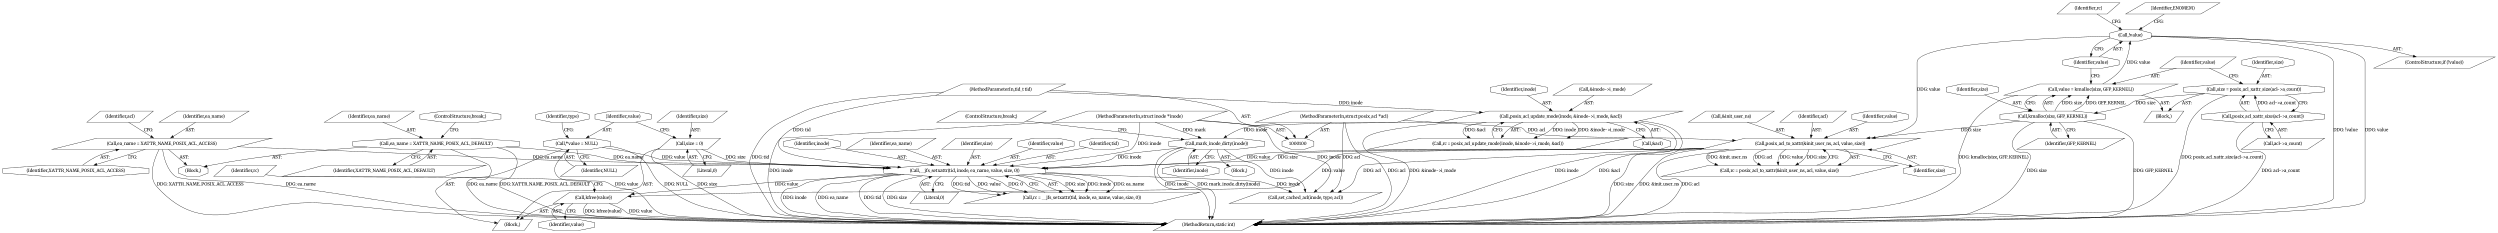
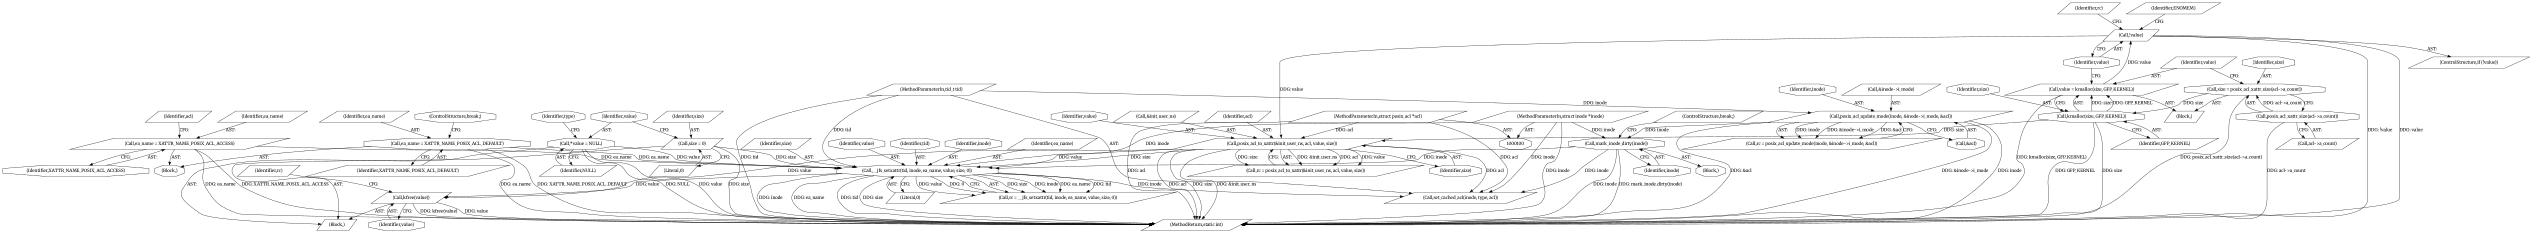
node "(Call,!value)": shape octagon -> parallelogram
edge "(MethodParameterIn,tid_t tid)" -> "1000100": now "(MethodParameterIn,tid_t tid)" -> "(Call,set_cached_acl(inode, type, acl))"
edge "(MethodParameterIn,struct inode *inode)" -> "(Call,mark_inode_dirty(inode))": label "DDG: mark" -> "DDG: inode"
